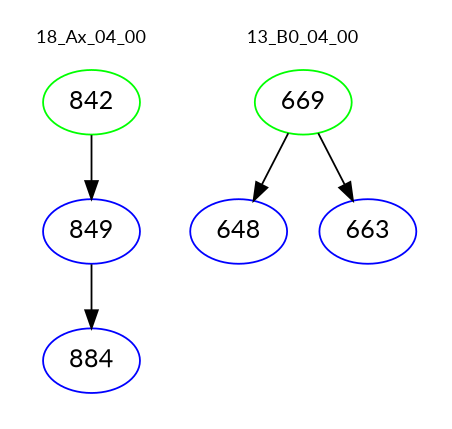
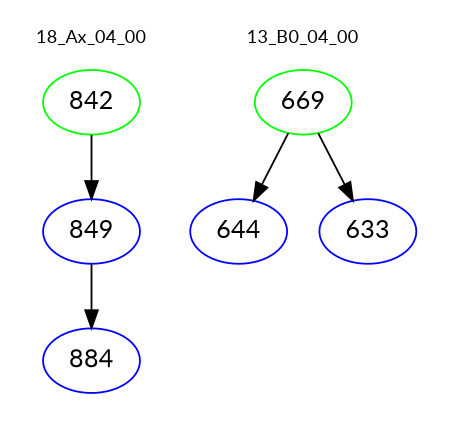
node "648": label "648" -> "644"
node "663": label "663" -> "633"
